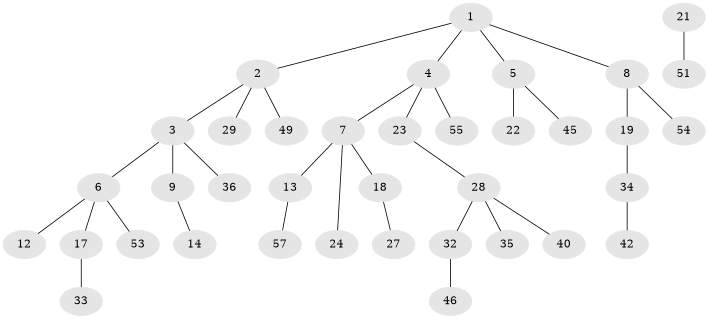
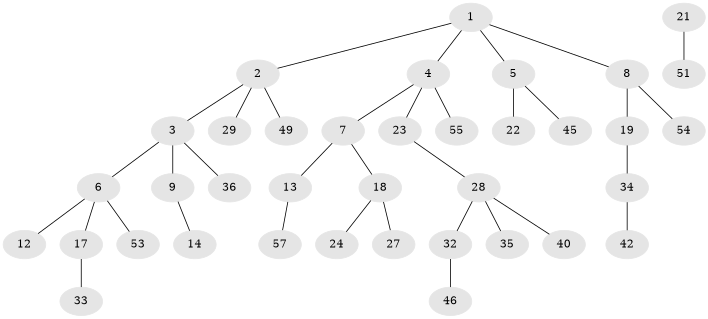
edge "7" -- "24": now "18" -- "24"
